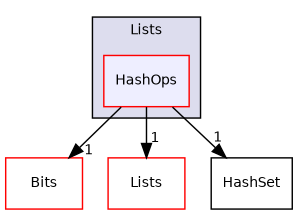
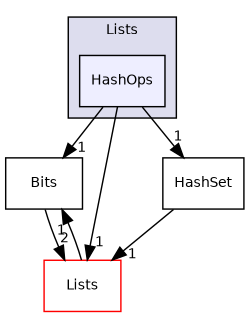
node "HashOps": color red -> black
node "Bits": color red -> black
edge "Bits" -> "Lists": added
edge "HashSet" -> "Lists": added
edge "Lists" -> "Bits": added
